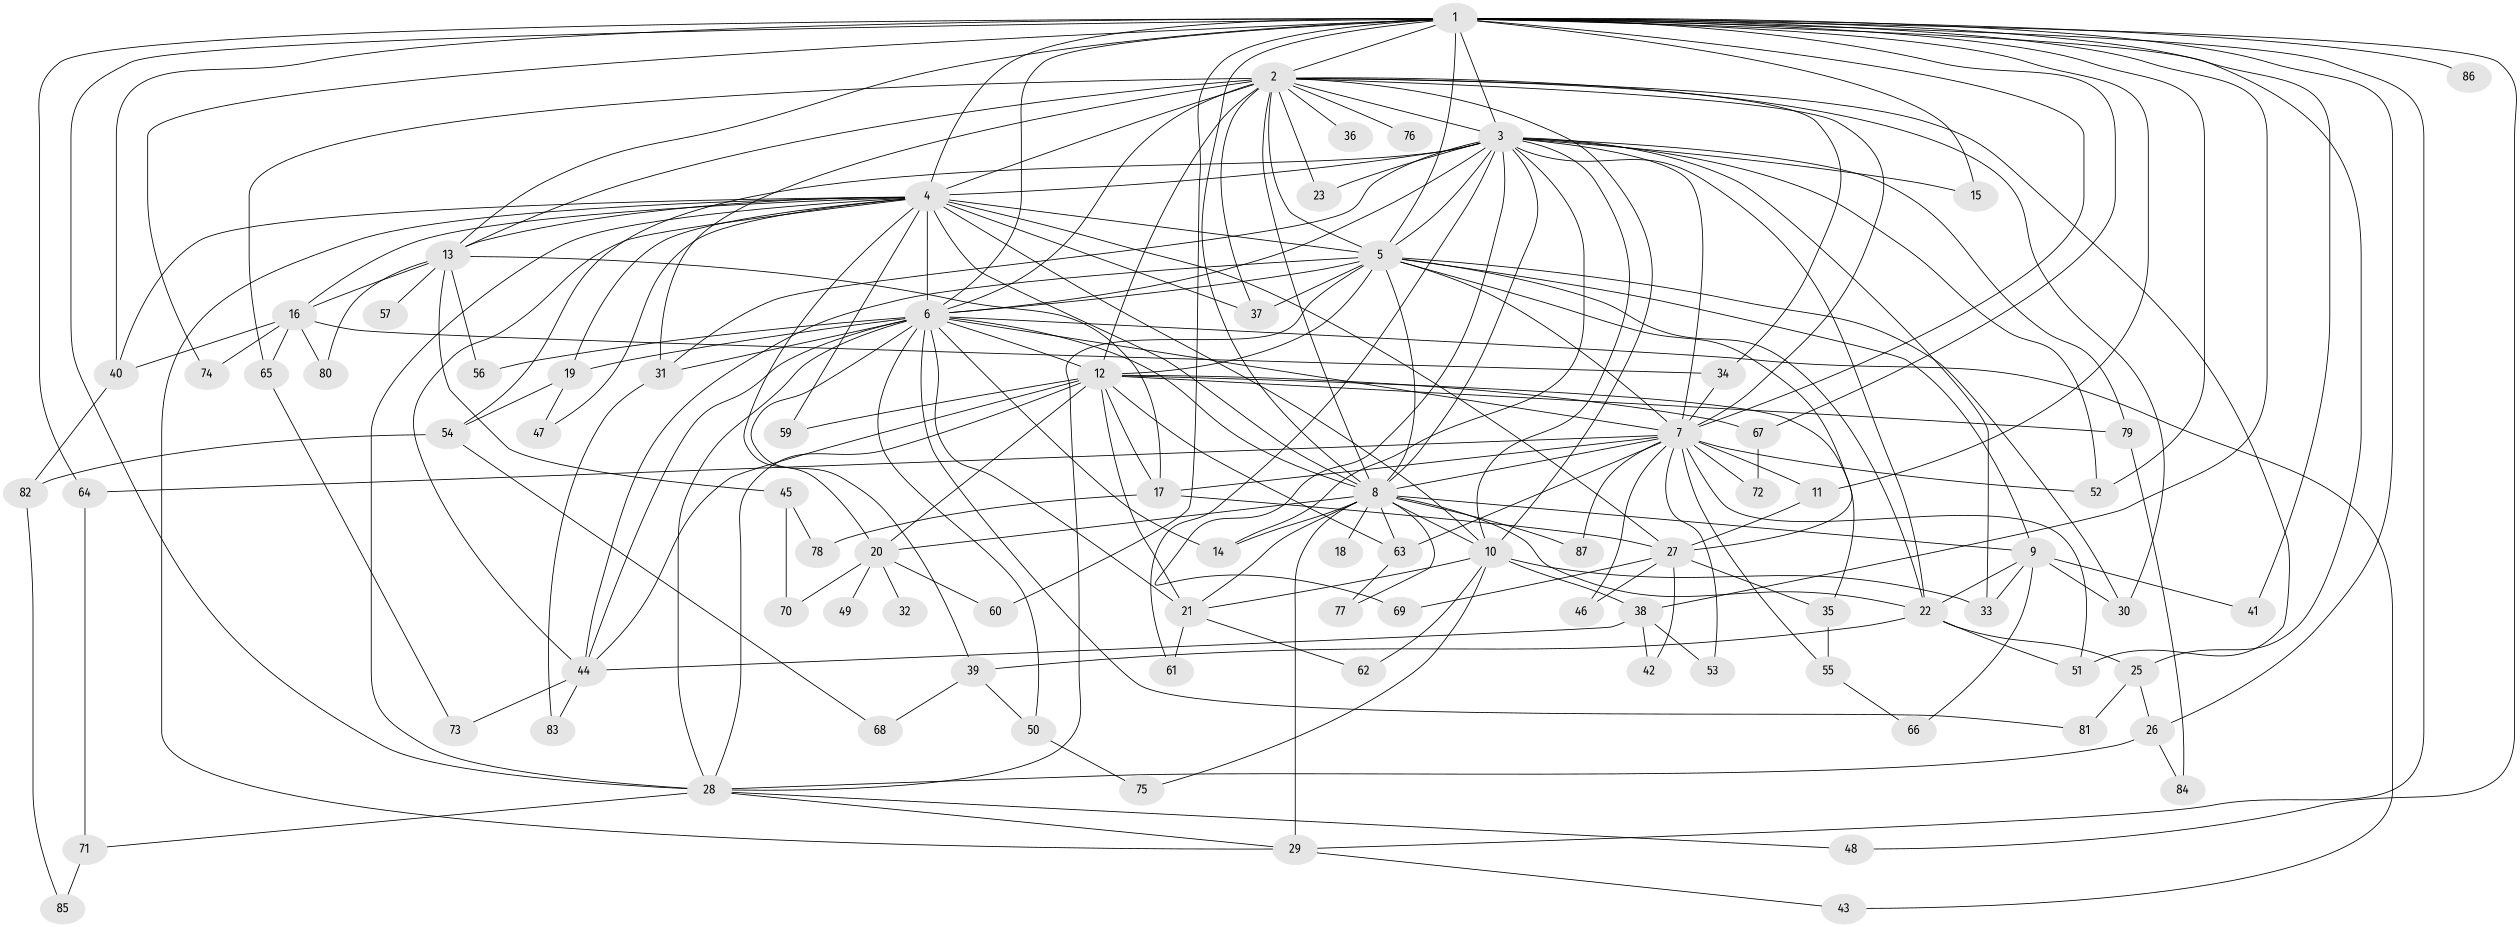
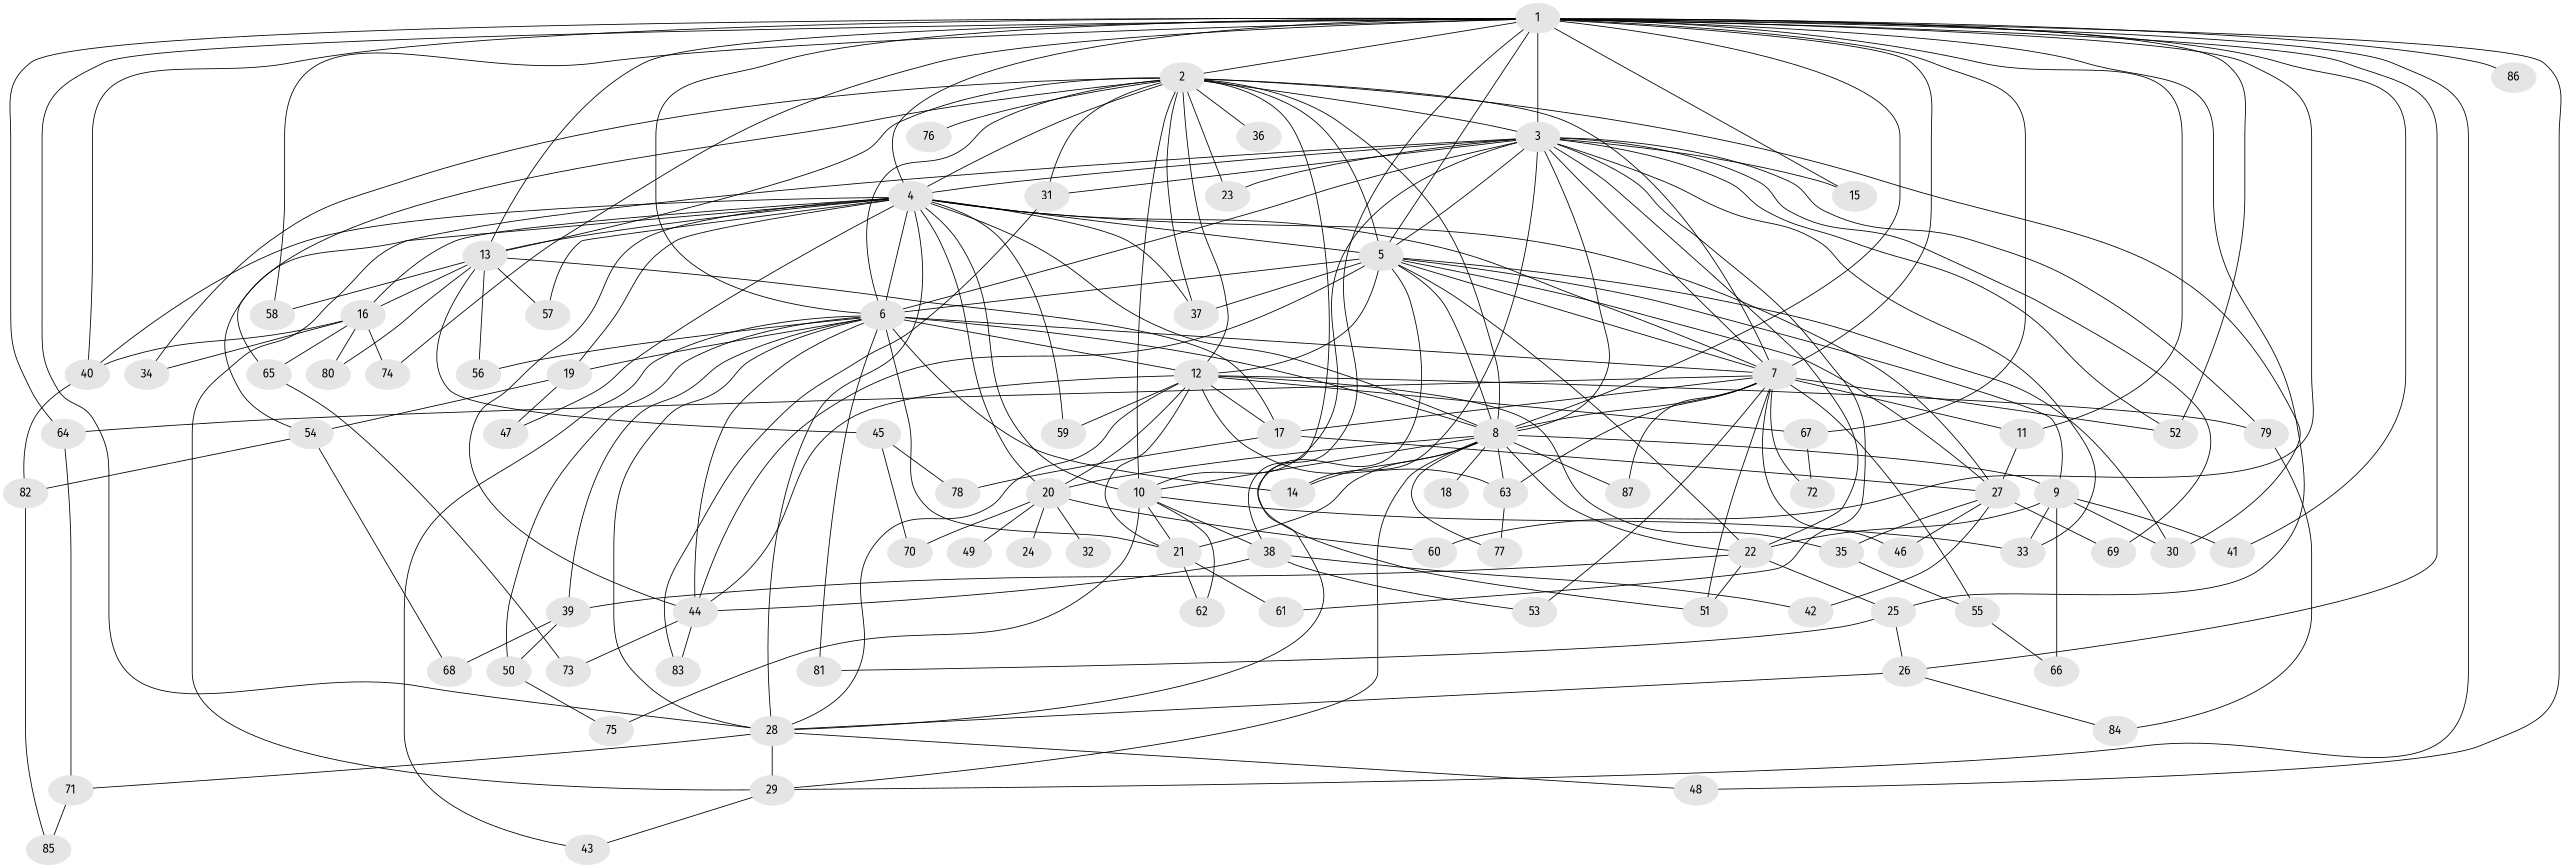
edge "4" -- "57": added
node "58": added
edge "6" -- "31": removed
edge "34" -- "7": now "4" -- "7"
node "24": added
